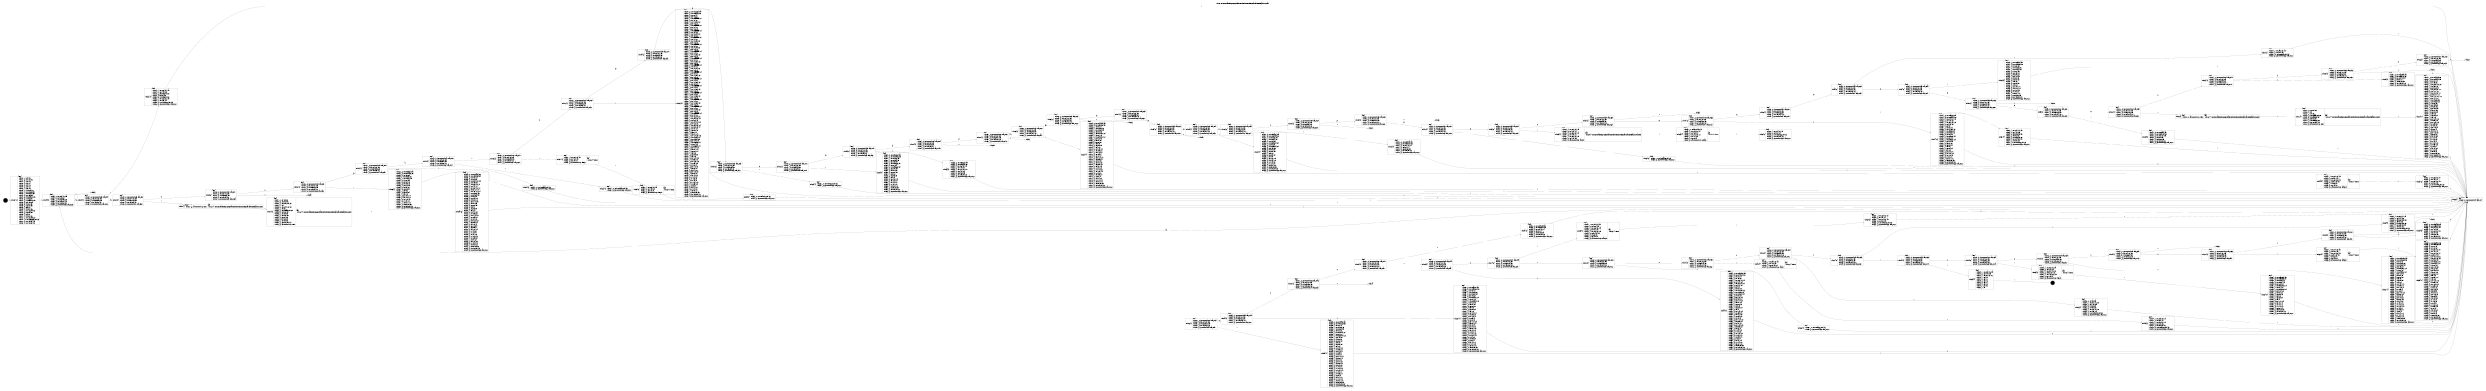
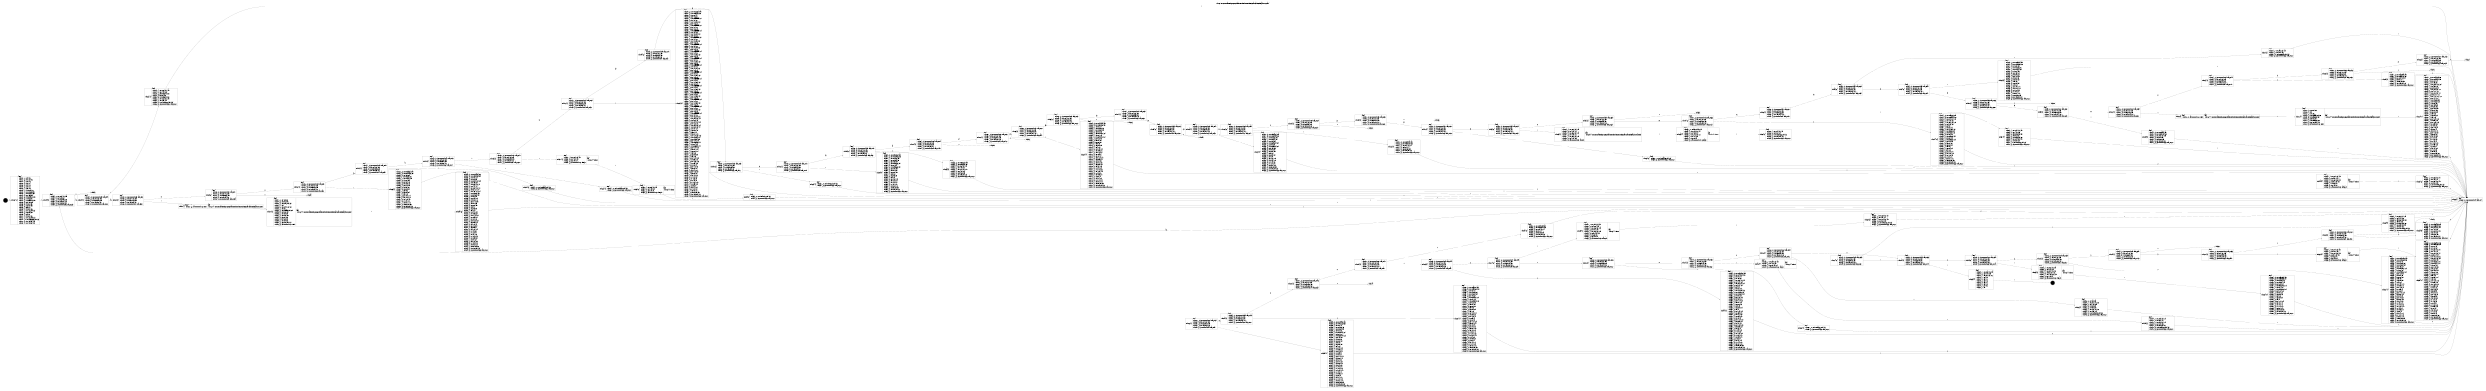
edge "0x402168 [28]" -> "0x402184 [28]": now "0x402168 [28]" -> "0x4021a0 [28]"
